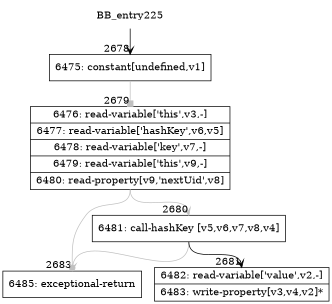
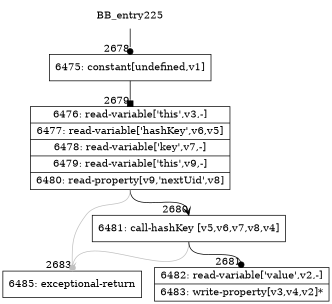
edge "BB_entry225" -> "6475: constant[undefined,v1]": arrowhead vee -> dot
edge "6475: constant[undefined,v1]" -> "6476: read-variable['this',v3,-]": color gray -> black
edge "6476: read-variable['this',v3,-]" -> "6481: call-hashKey [v5,v6,v7,v8,v4]": color gray -> black
edge "6476: read-variable['this',v3,-]" -> "6485: exceptional-return": arrowhead dot -> vee
edge "6481: call-hashKey [v5,v6,v7,v8,v4]" -> "6482: read-variable['value',v2,-]": arrowhead vee -> dot
edge "6481: call-hashKey [v5,v6,v7,v8,v4]" -> "6485: exceptional-return": arrowhead vee -> dot
